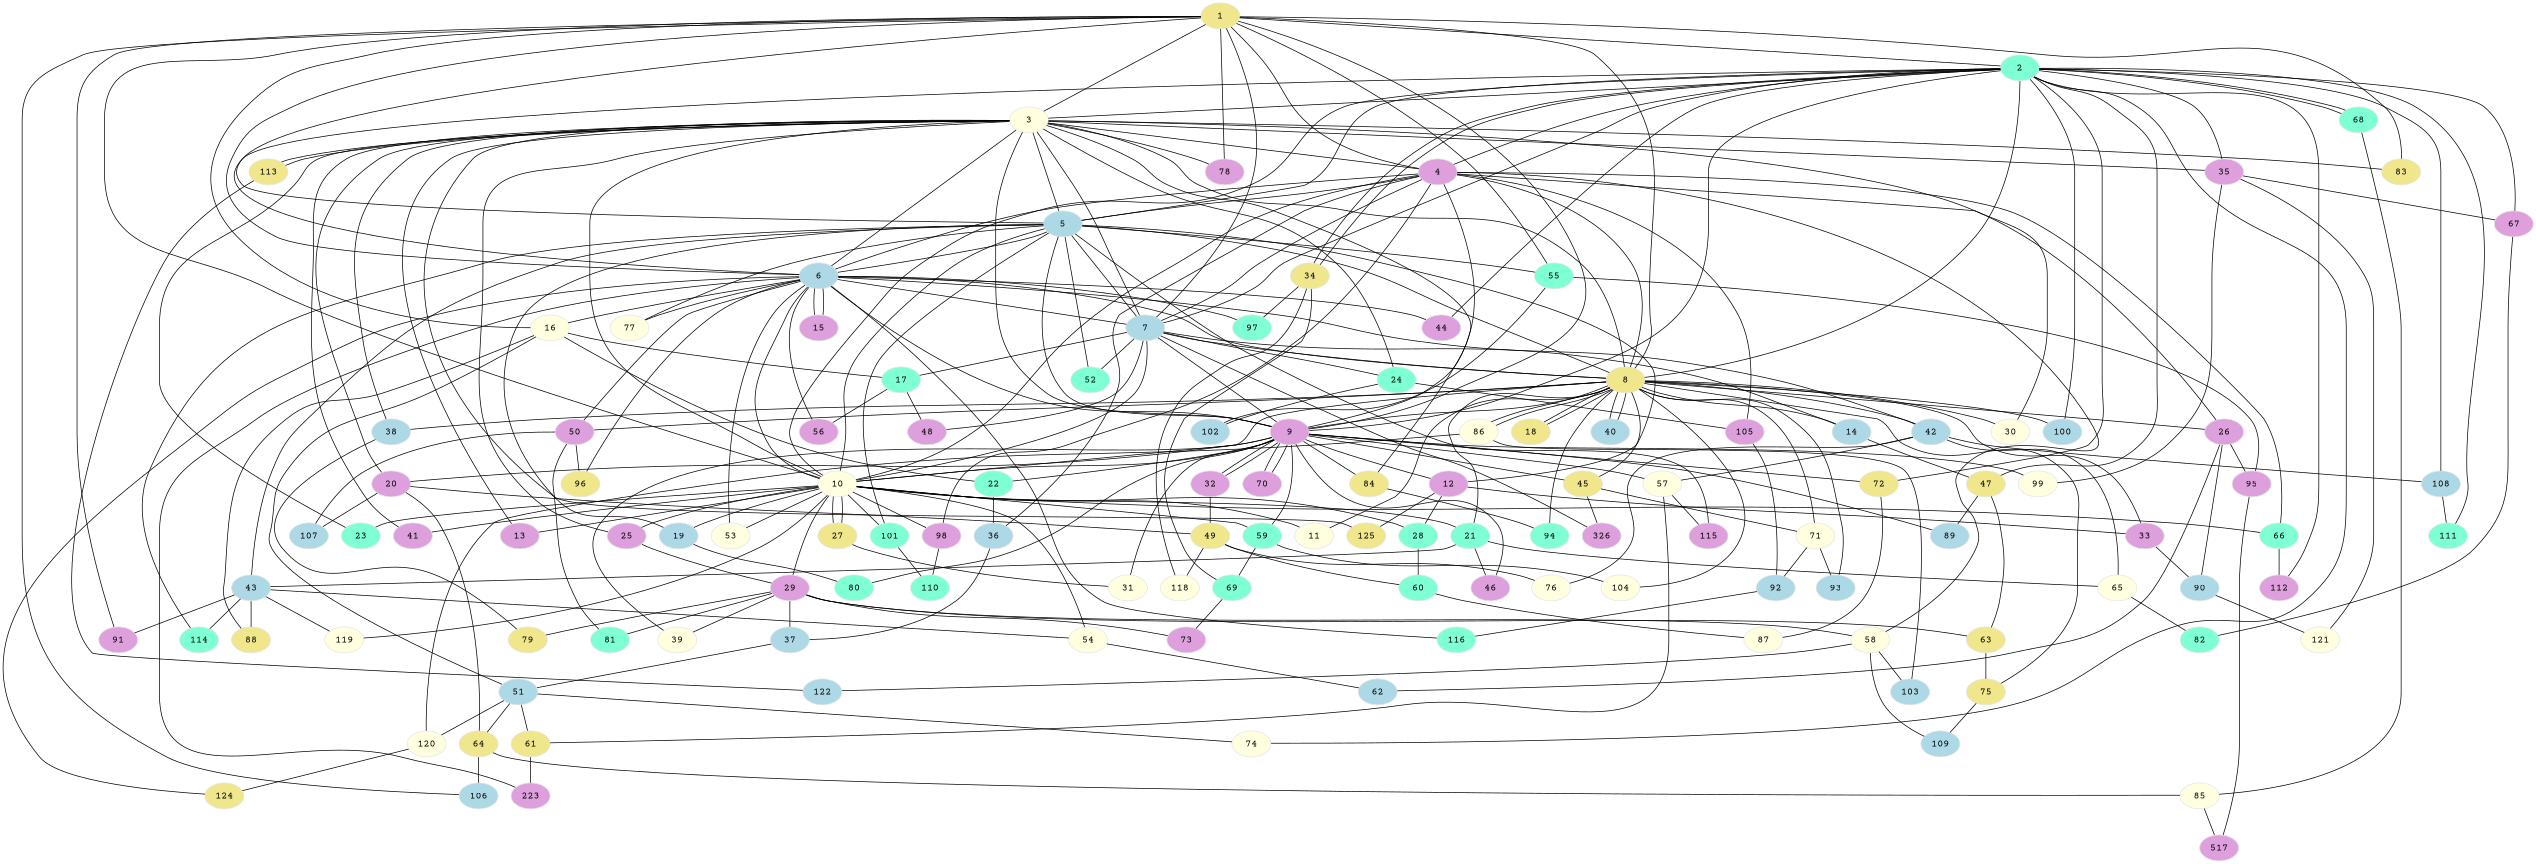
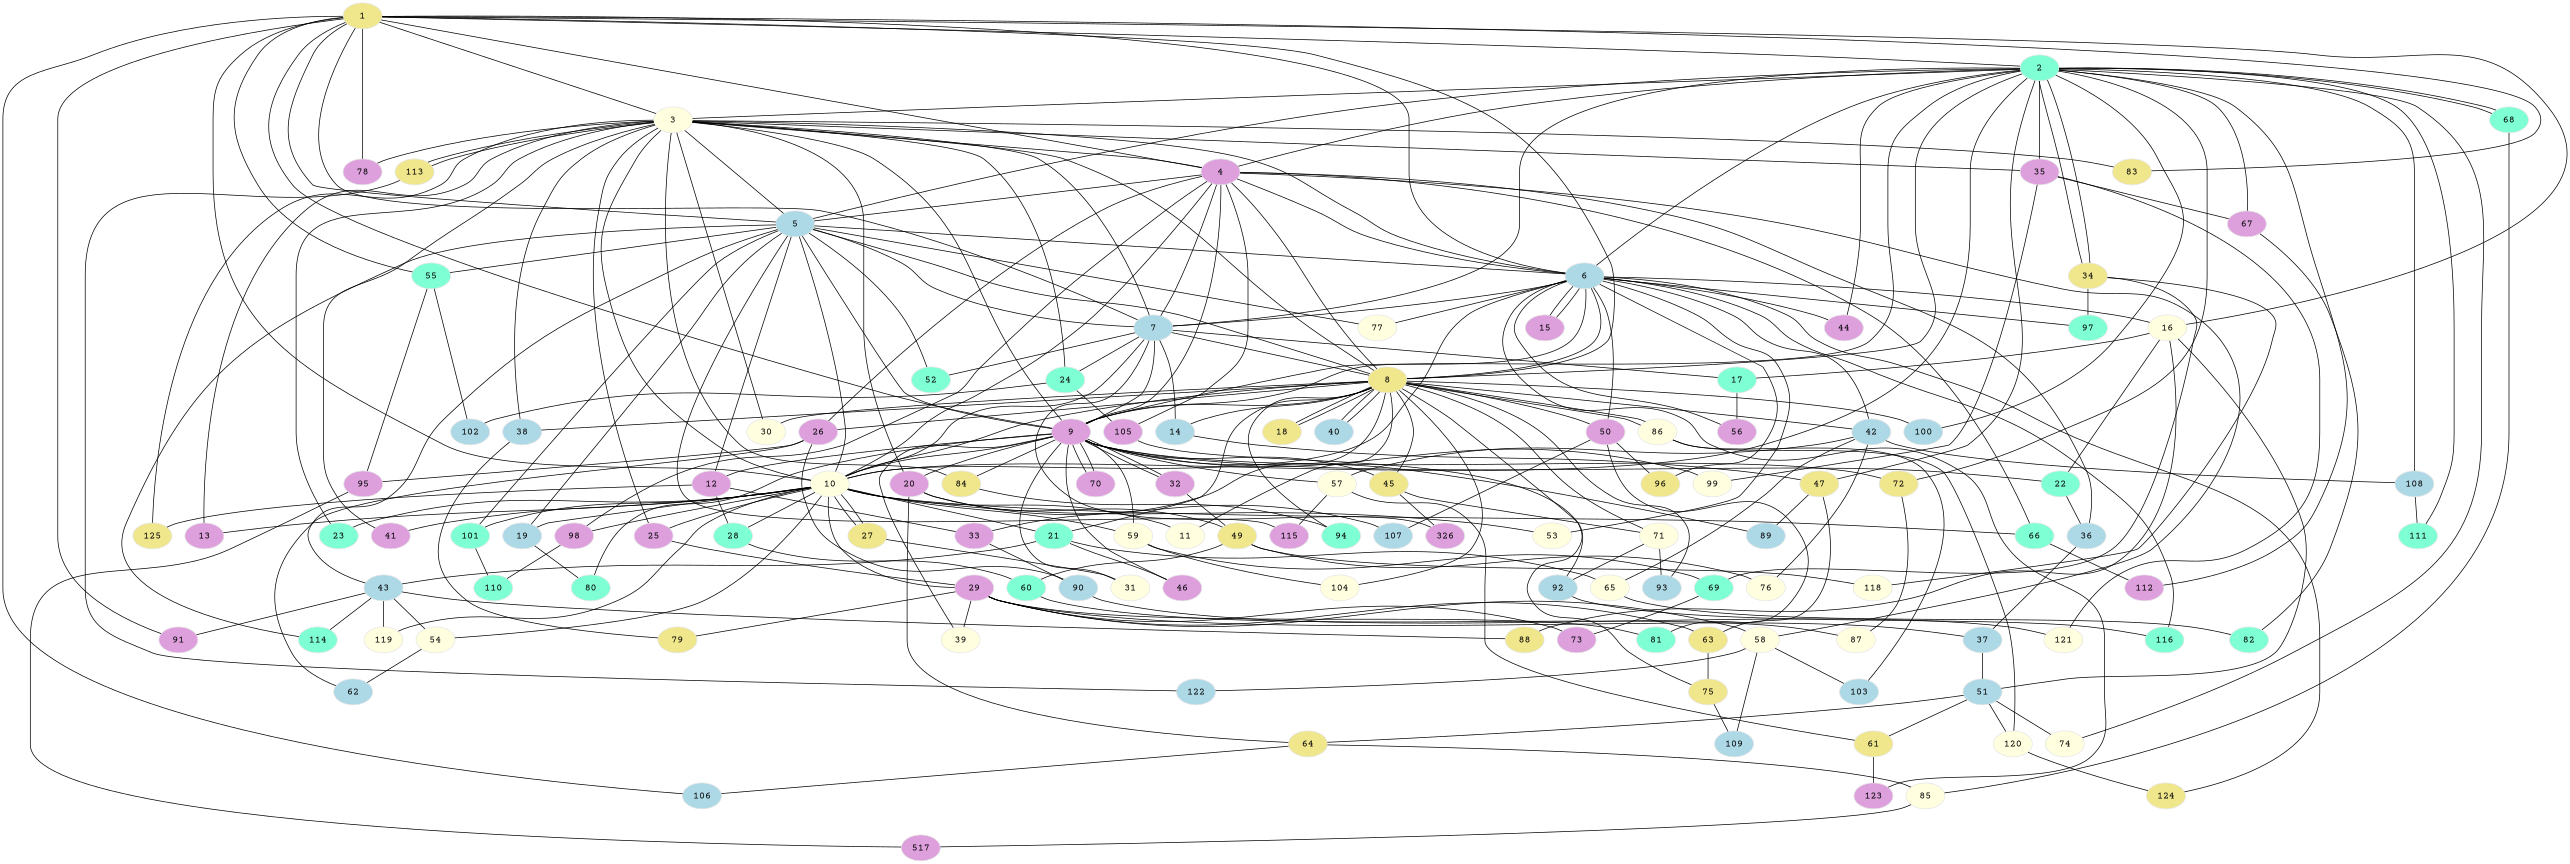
node "48": removed
node "59": fillcolor aquamarine -> lightyellow
node "223": label "223" -> "123"
